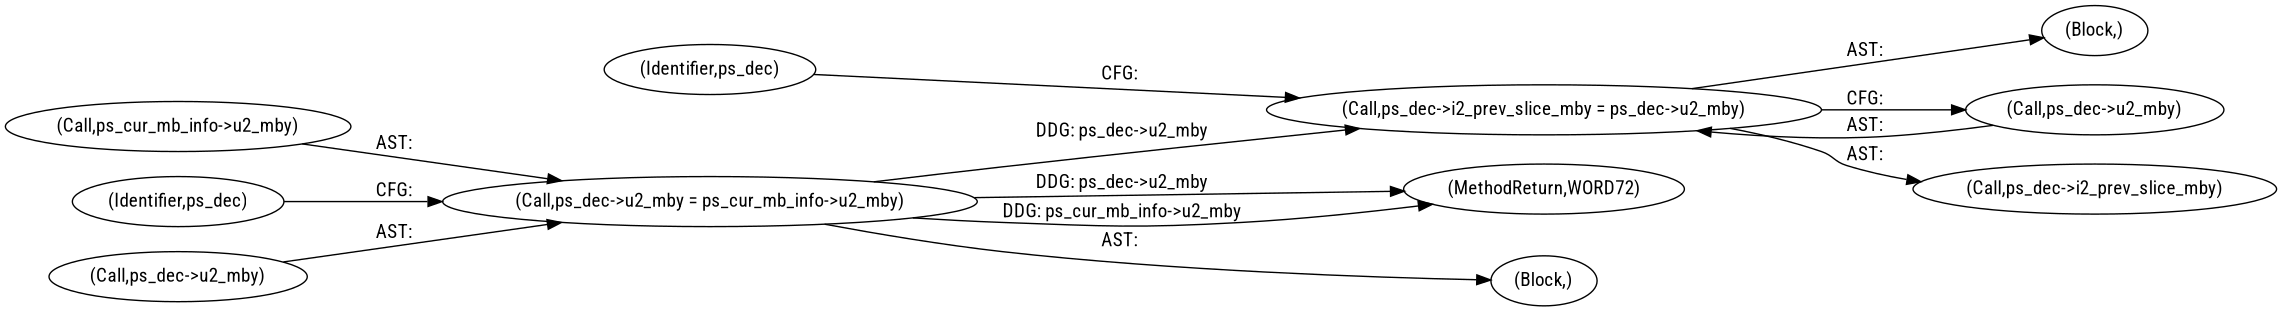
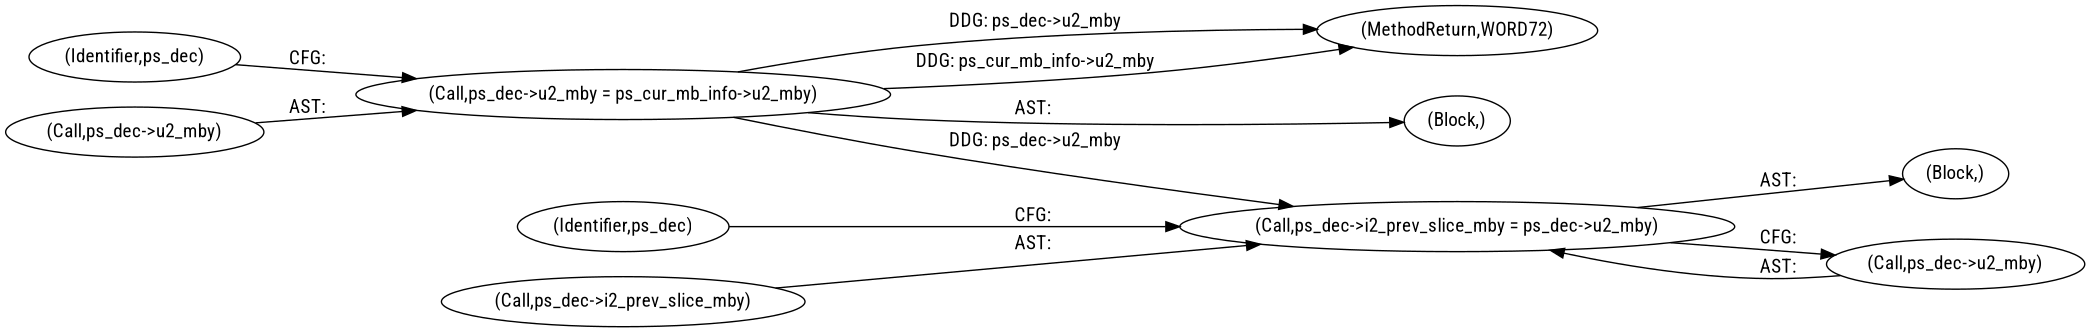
node "(Call,ps_cur_mb_info->u2_mby)": removed
edge "(Call,ps_dec->i2_prev_slice_mby = ps_dec->u2_mby)" -> "(Call,ps_dec->i2_prev_slice_mby)": reversed
